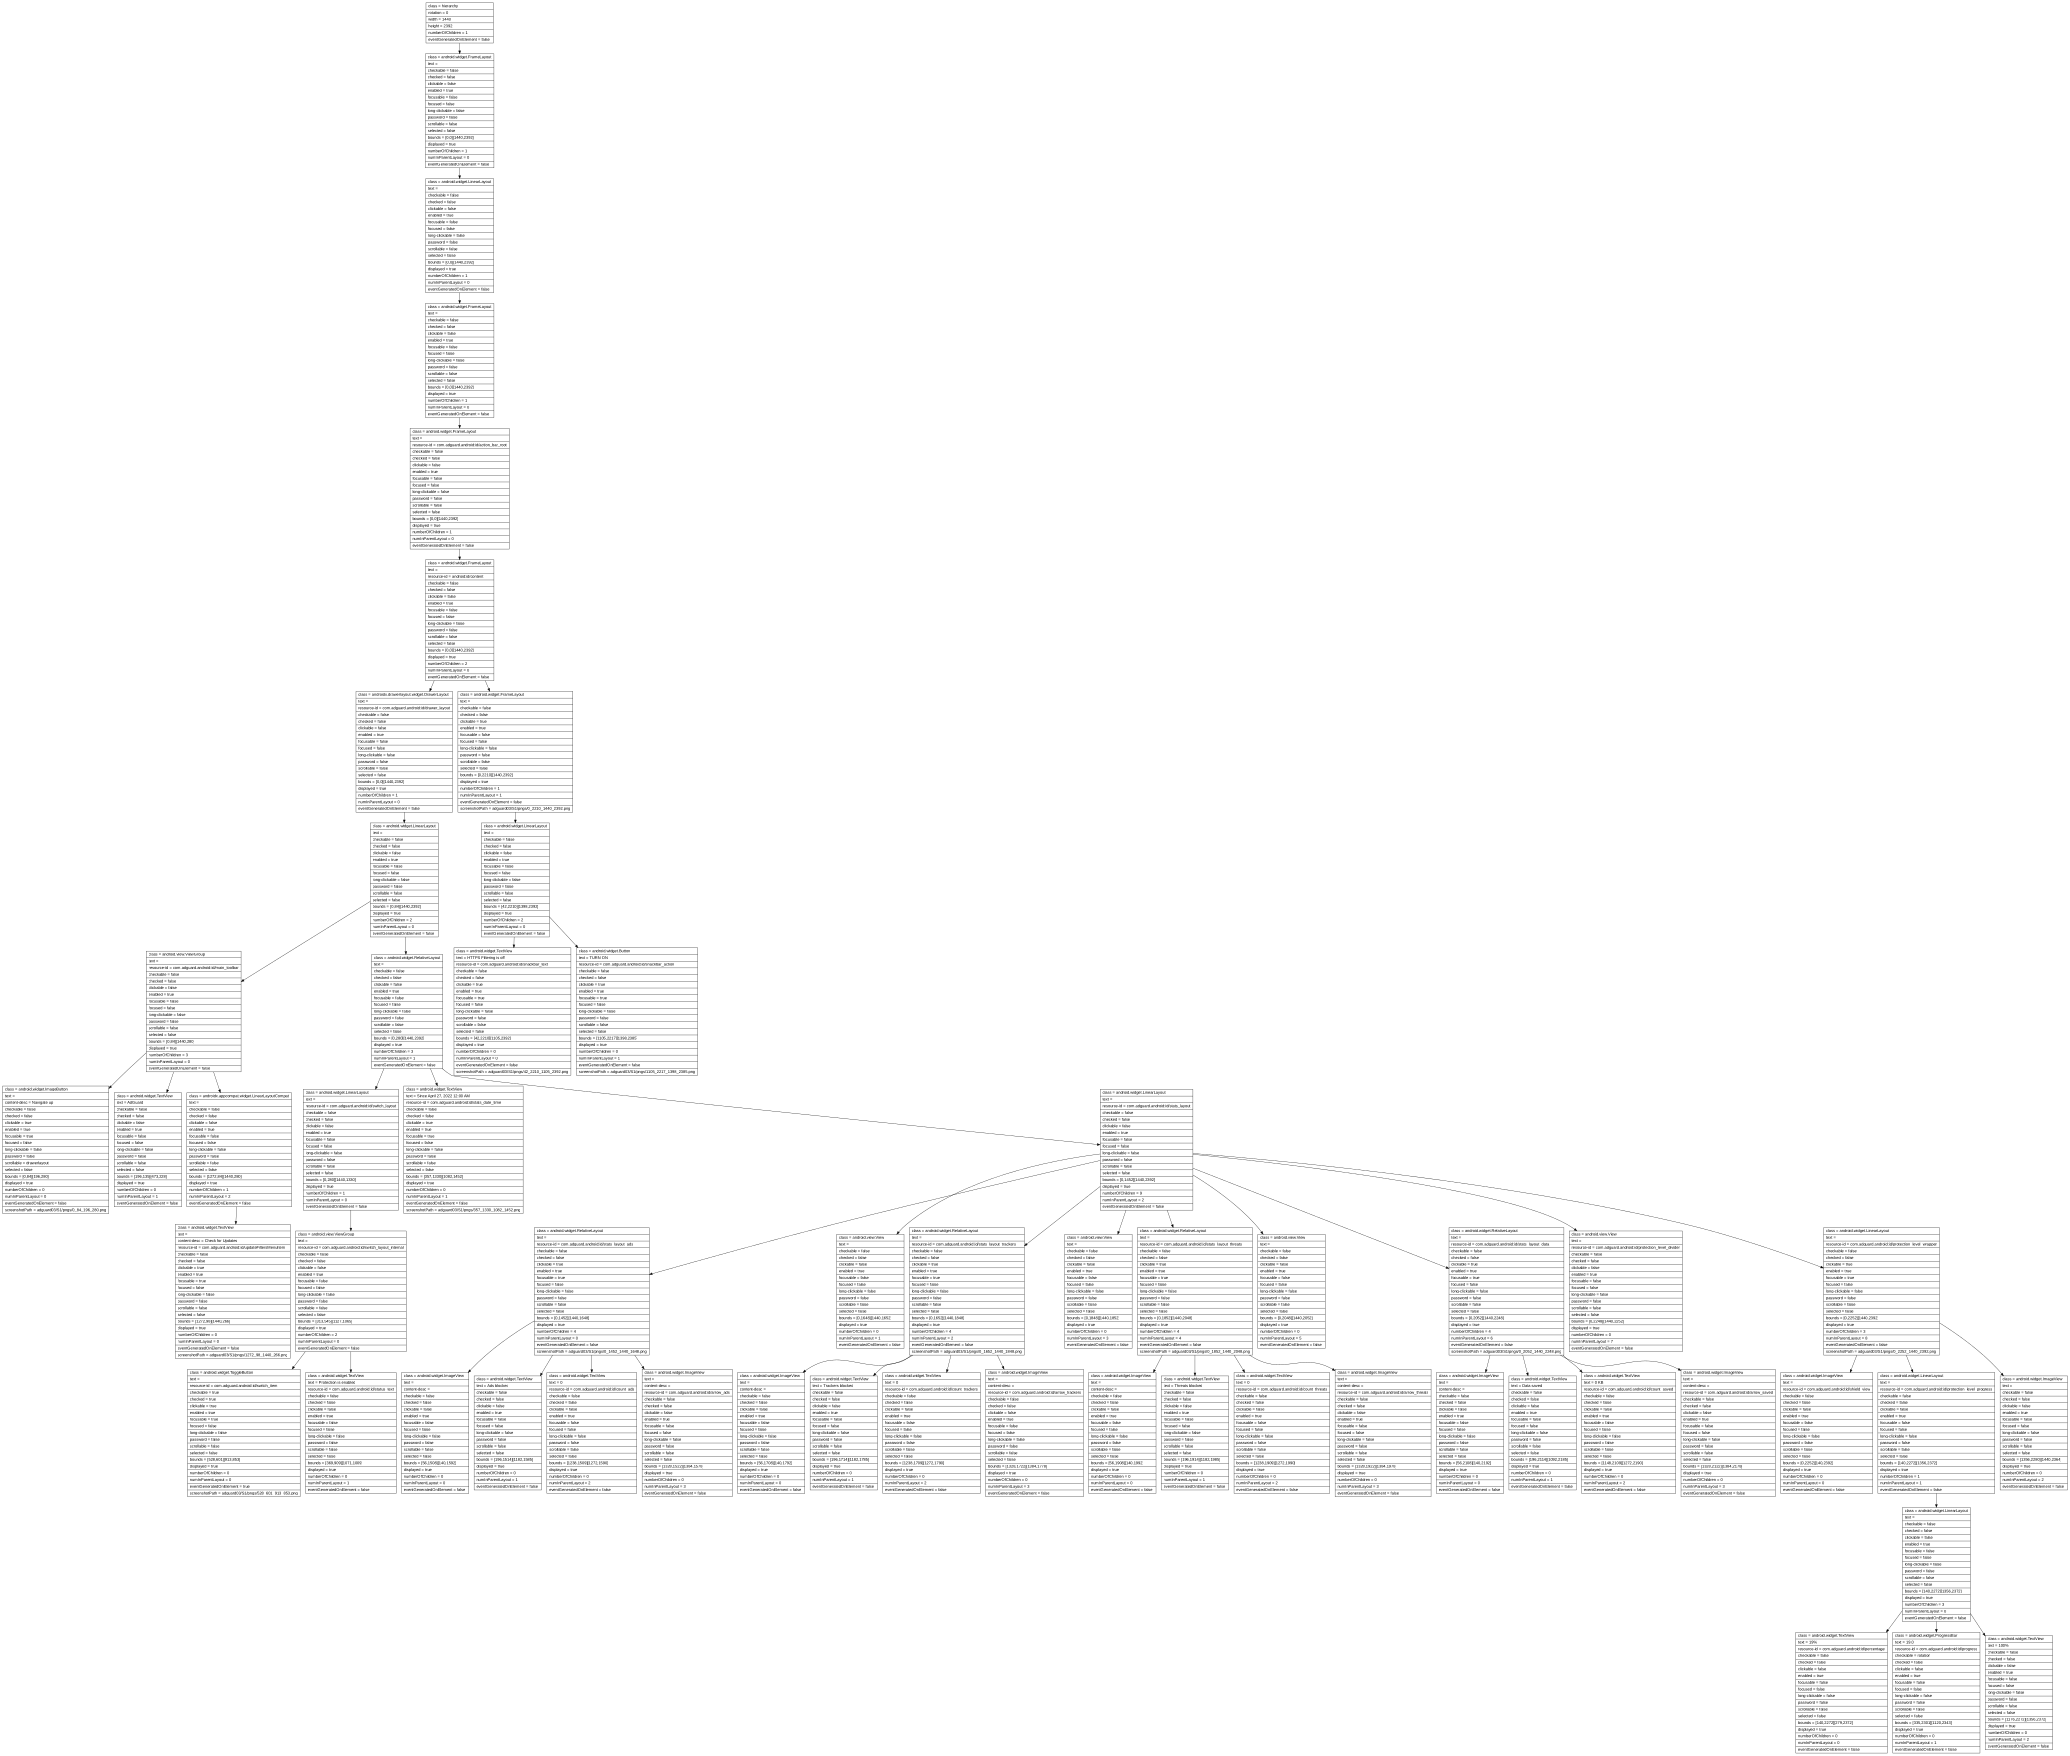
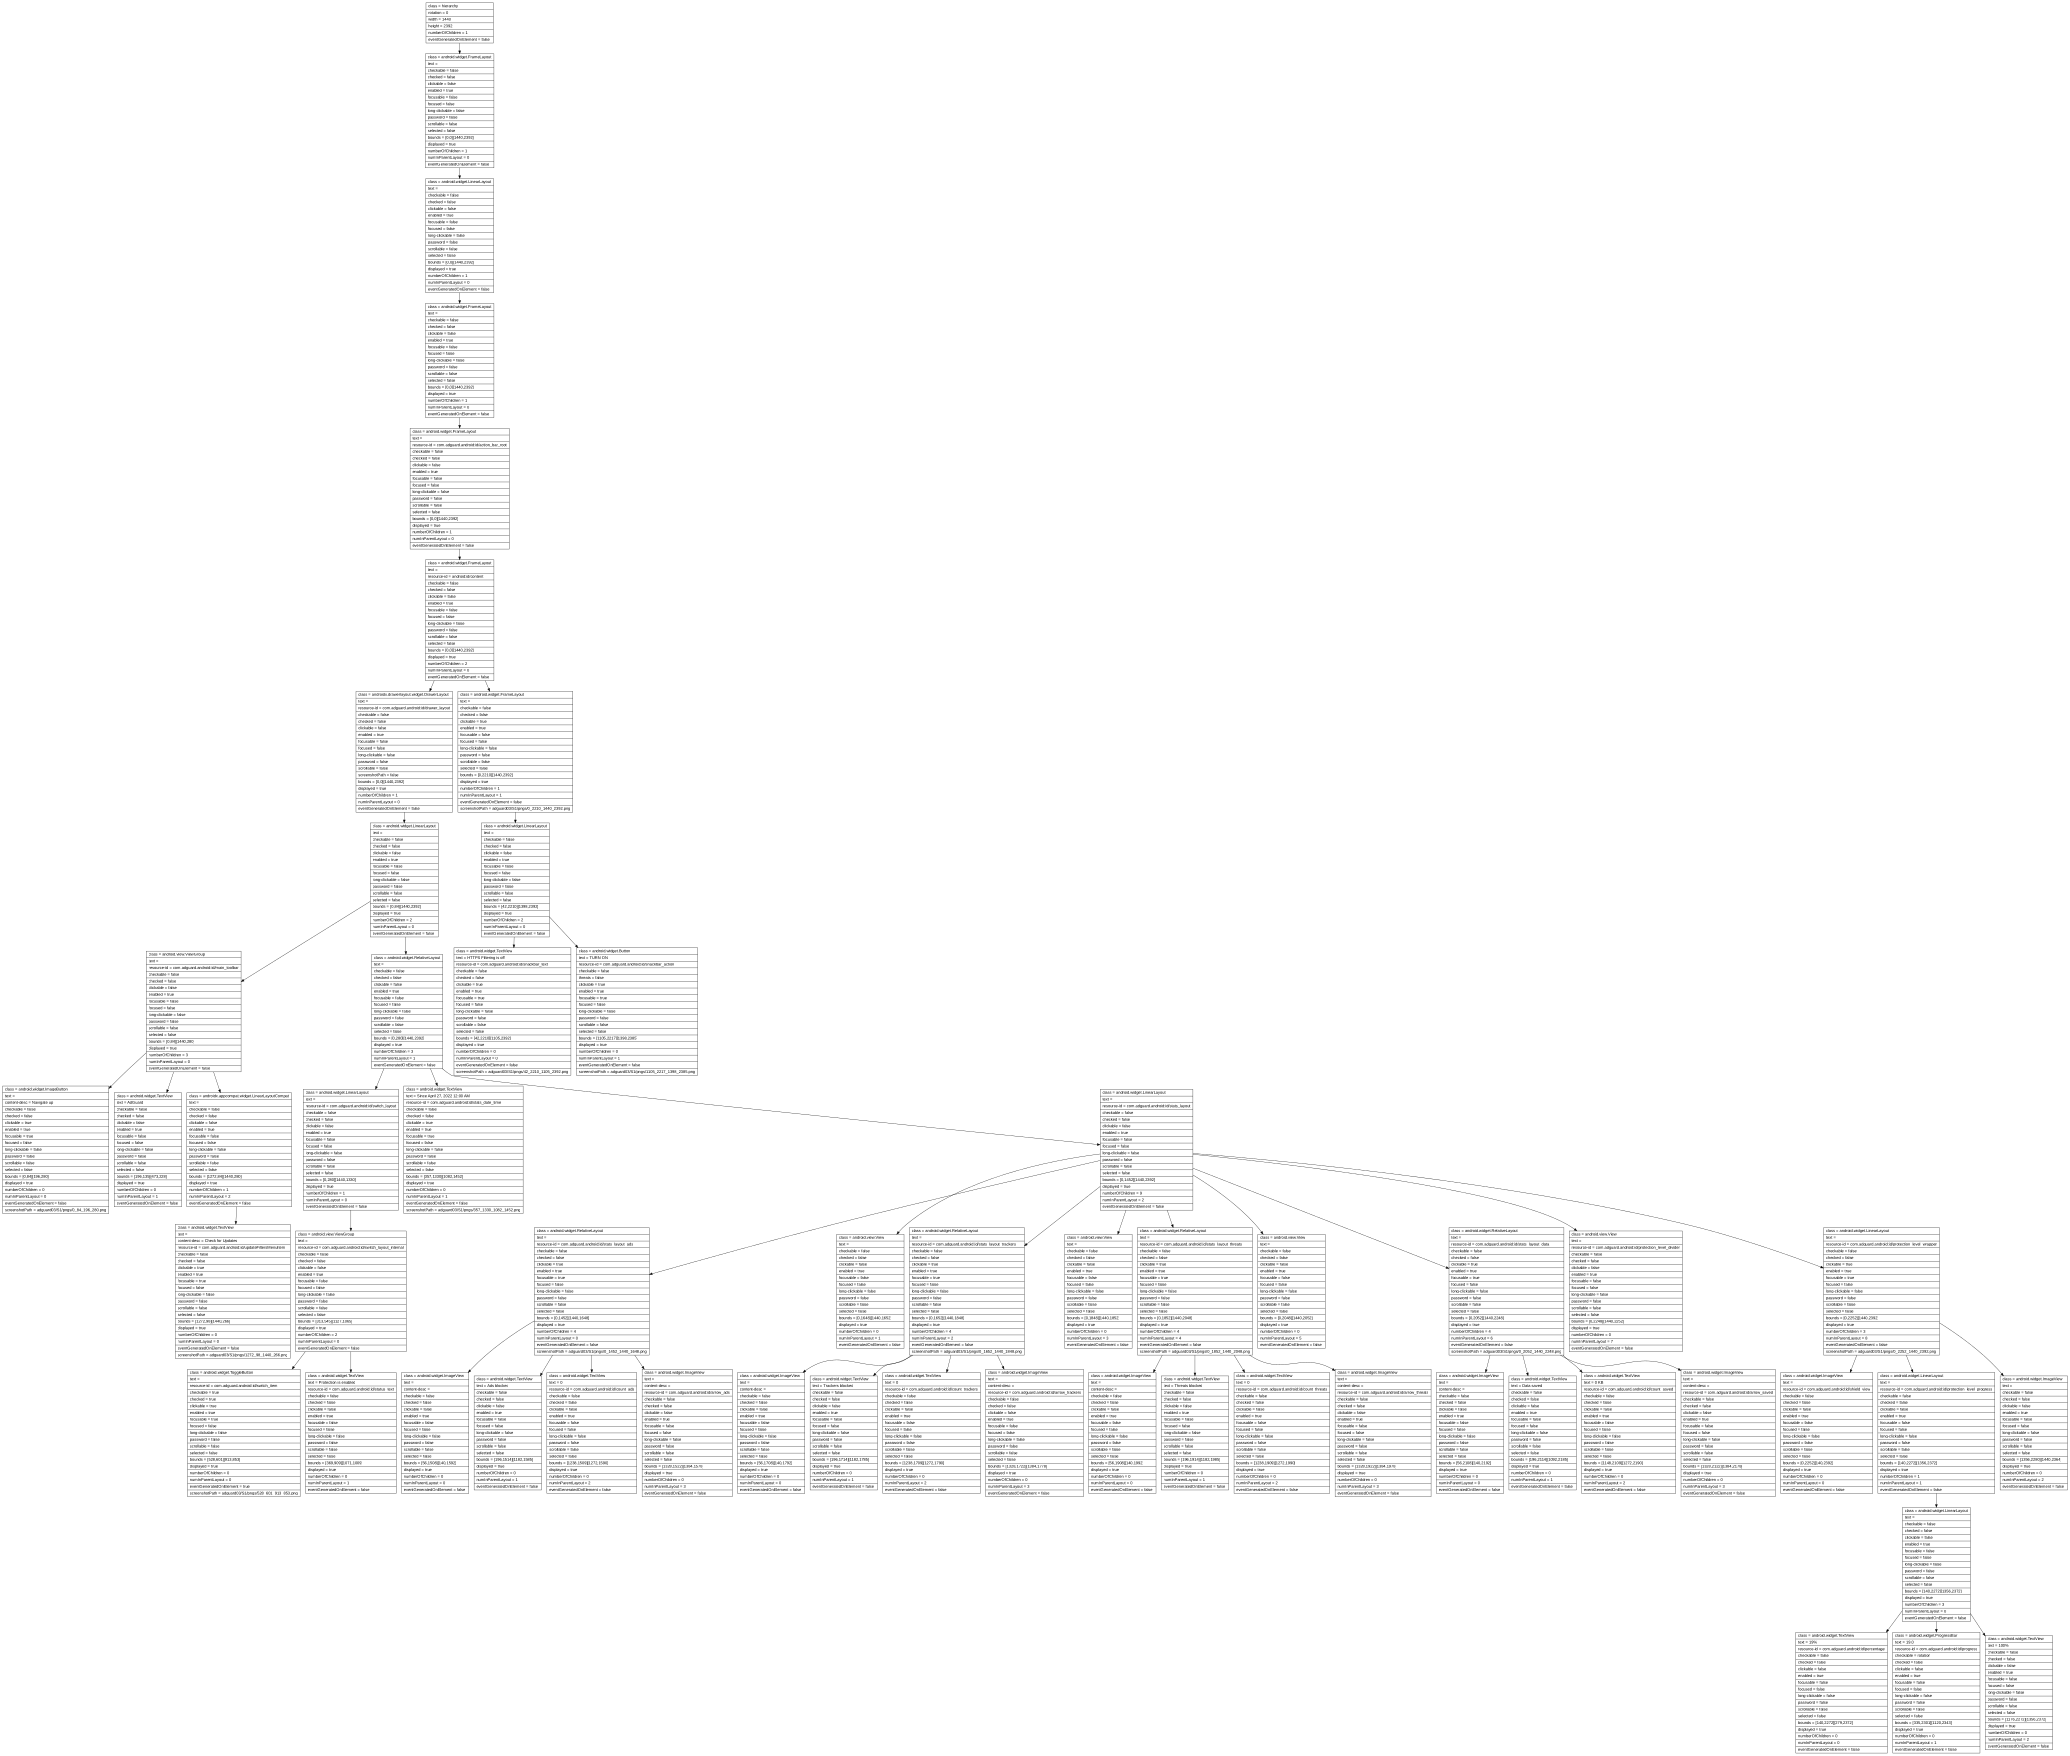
node "class = androidx.drawerlayout.widget.DrawerLayout": text "selected = false" -> "screenshotPath = false"
node "class = android.widget.Button": text "checked = false" -> "threats = false"
node "class = android.widget.ImageButton": text "scrollable = drawerlayout" -> "scrollable = false"
